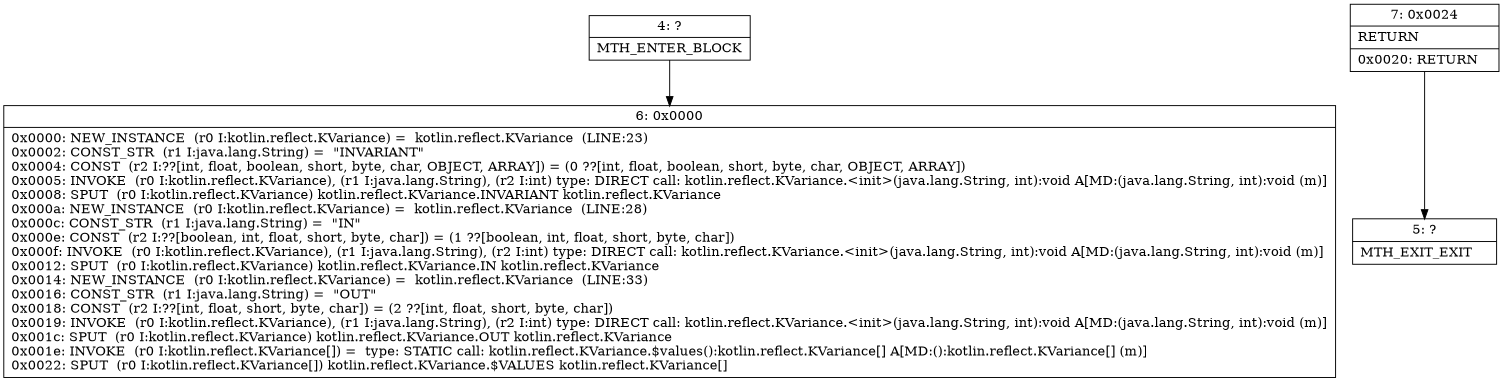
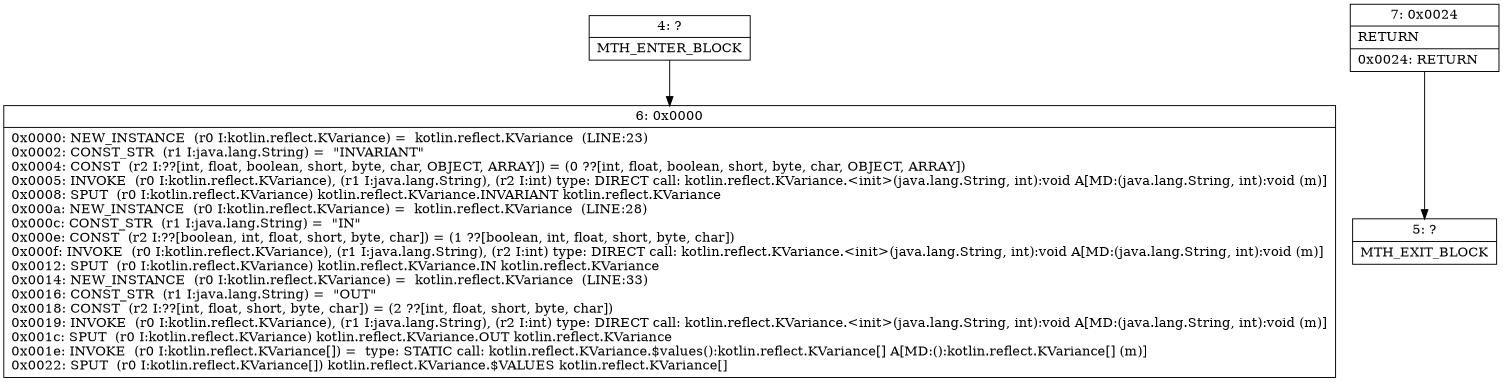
node "7: 0x0024": text "0x0020: RETURN" -> "0x0024: RETURN"
node "5: ?": text "MTH_EXIT_EXIT" -> "MTH_EXIT_BLOCK"
